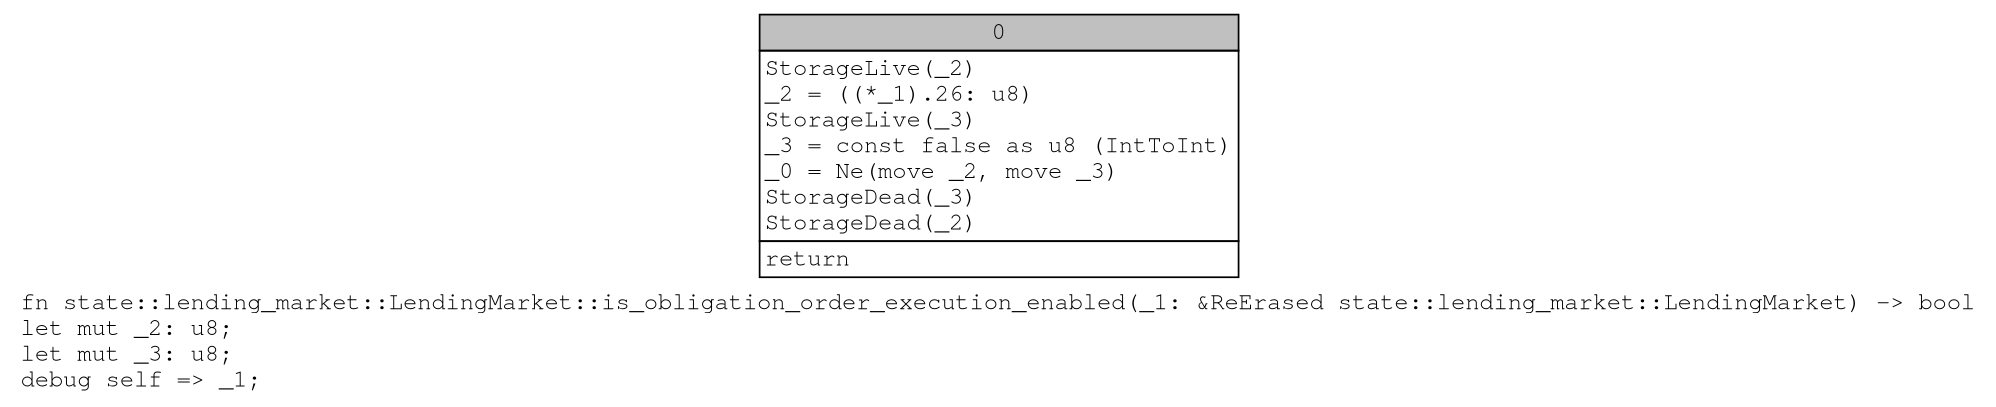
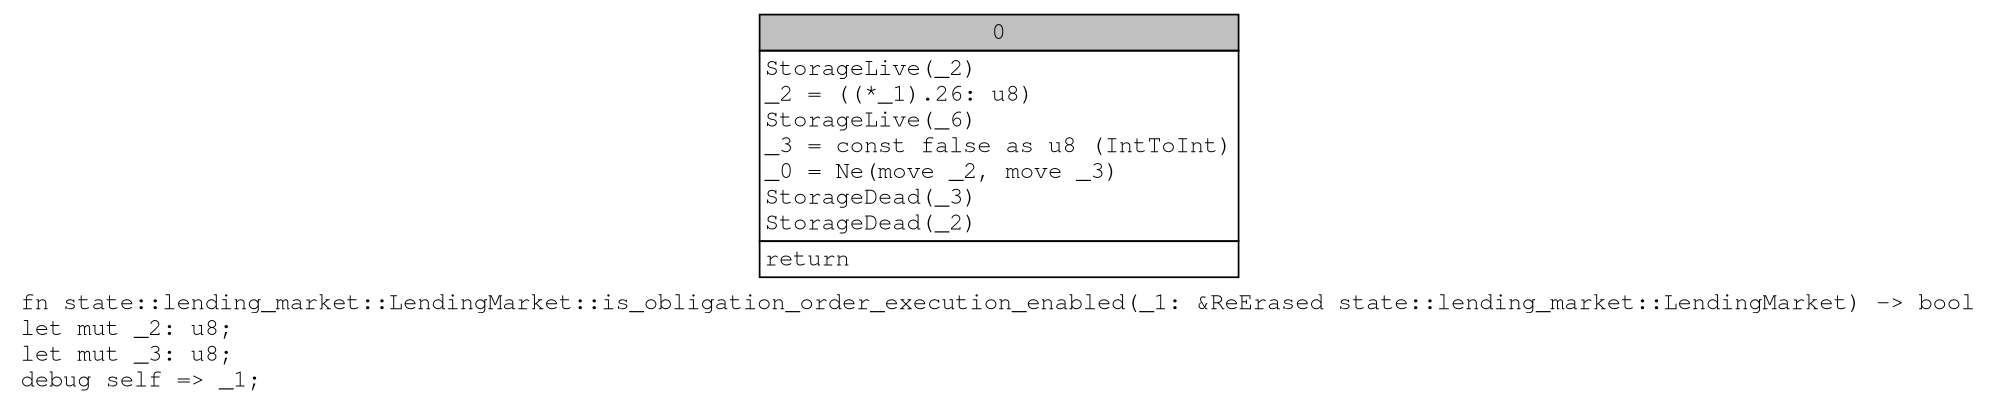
node "0": text "StorageLive(_3)" -> "StorageLive(_6)"
